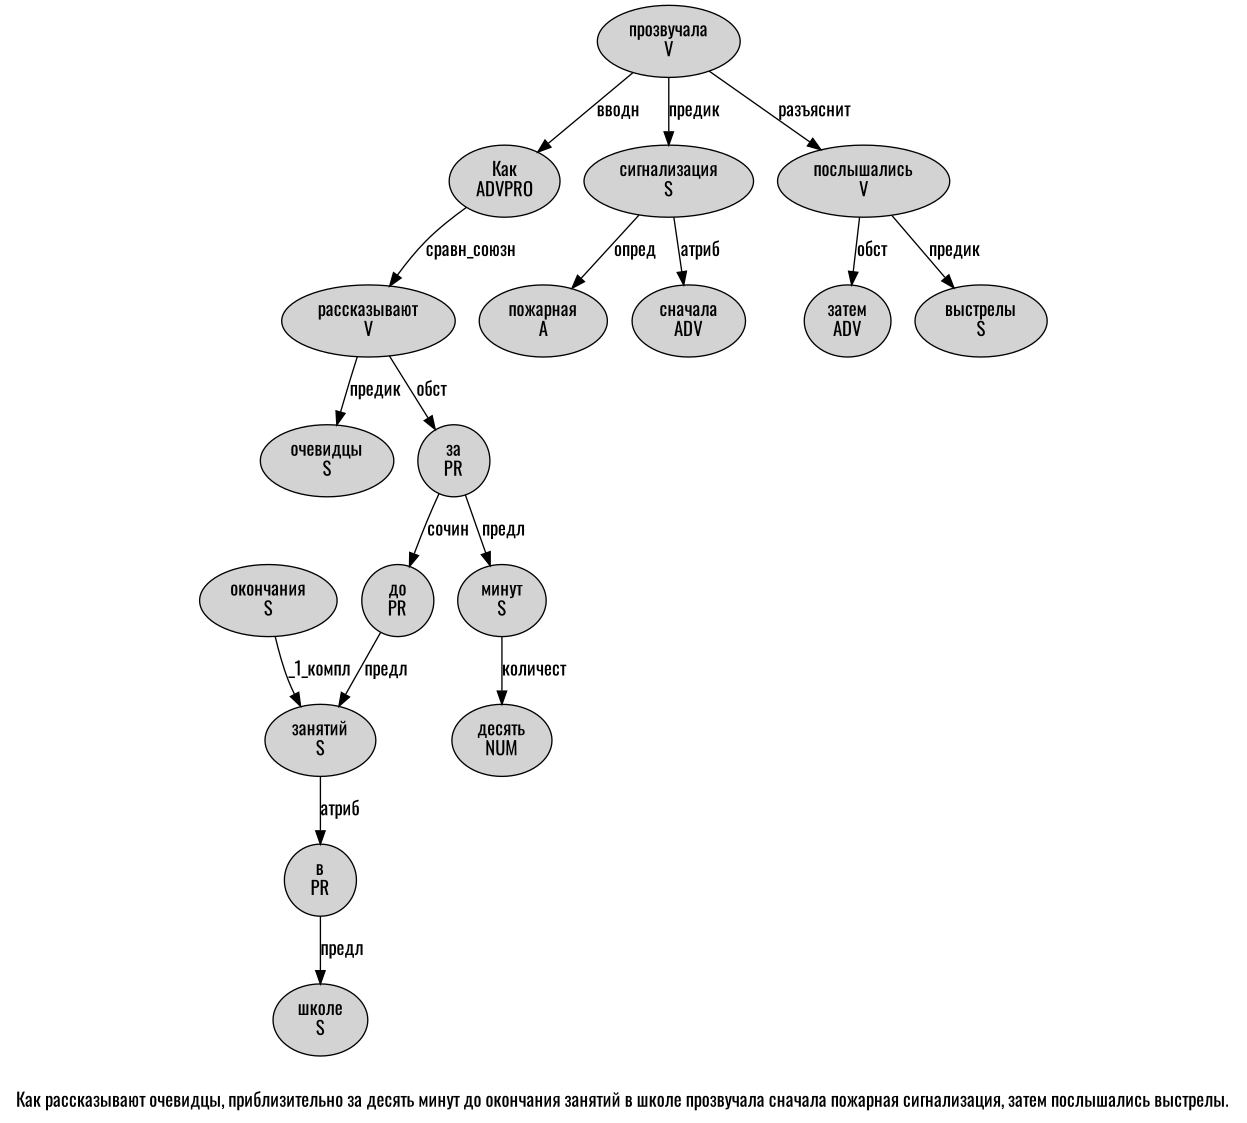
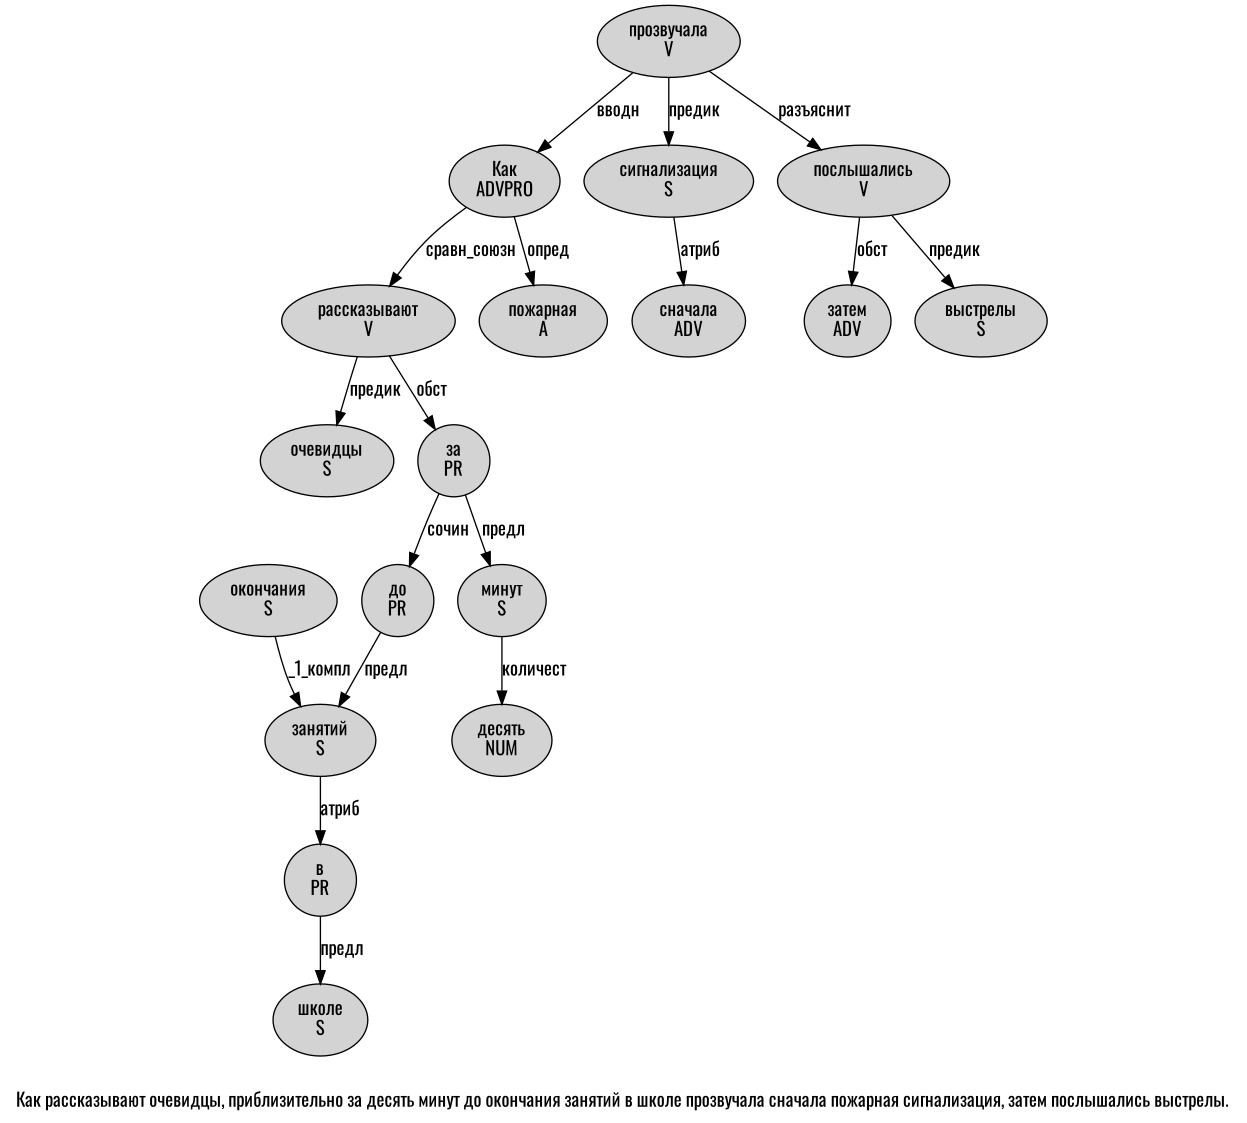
edge "сигнализация S" -> "пожарная A": now "Как ADVPRO" -> "пожарная A"
